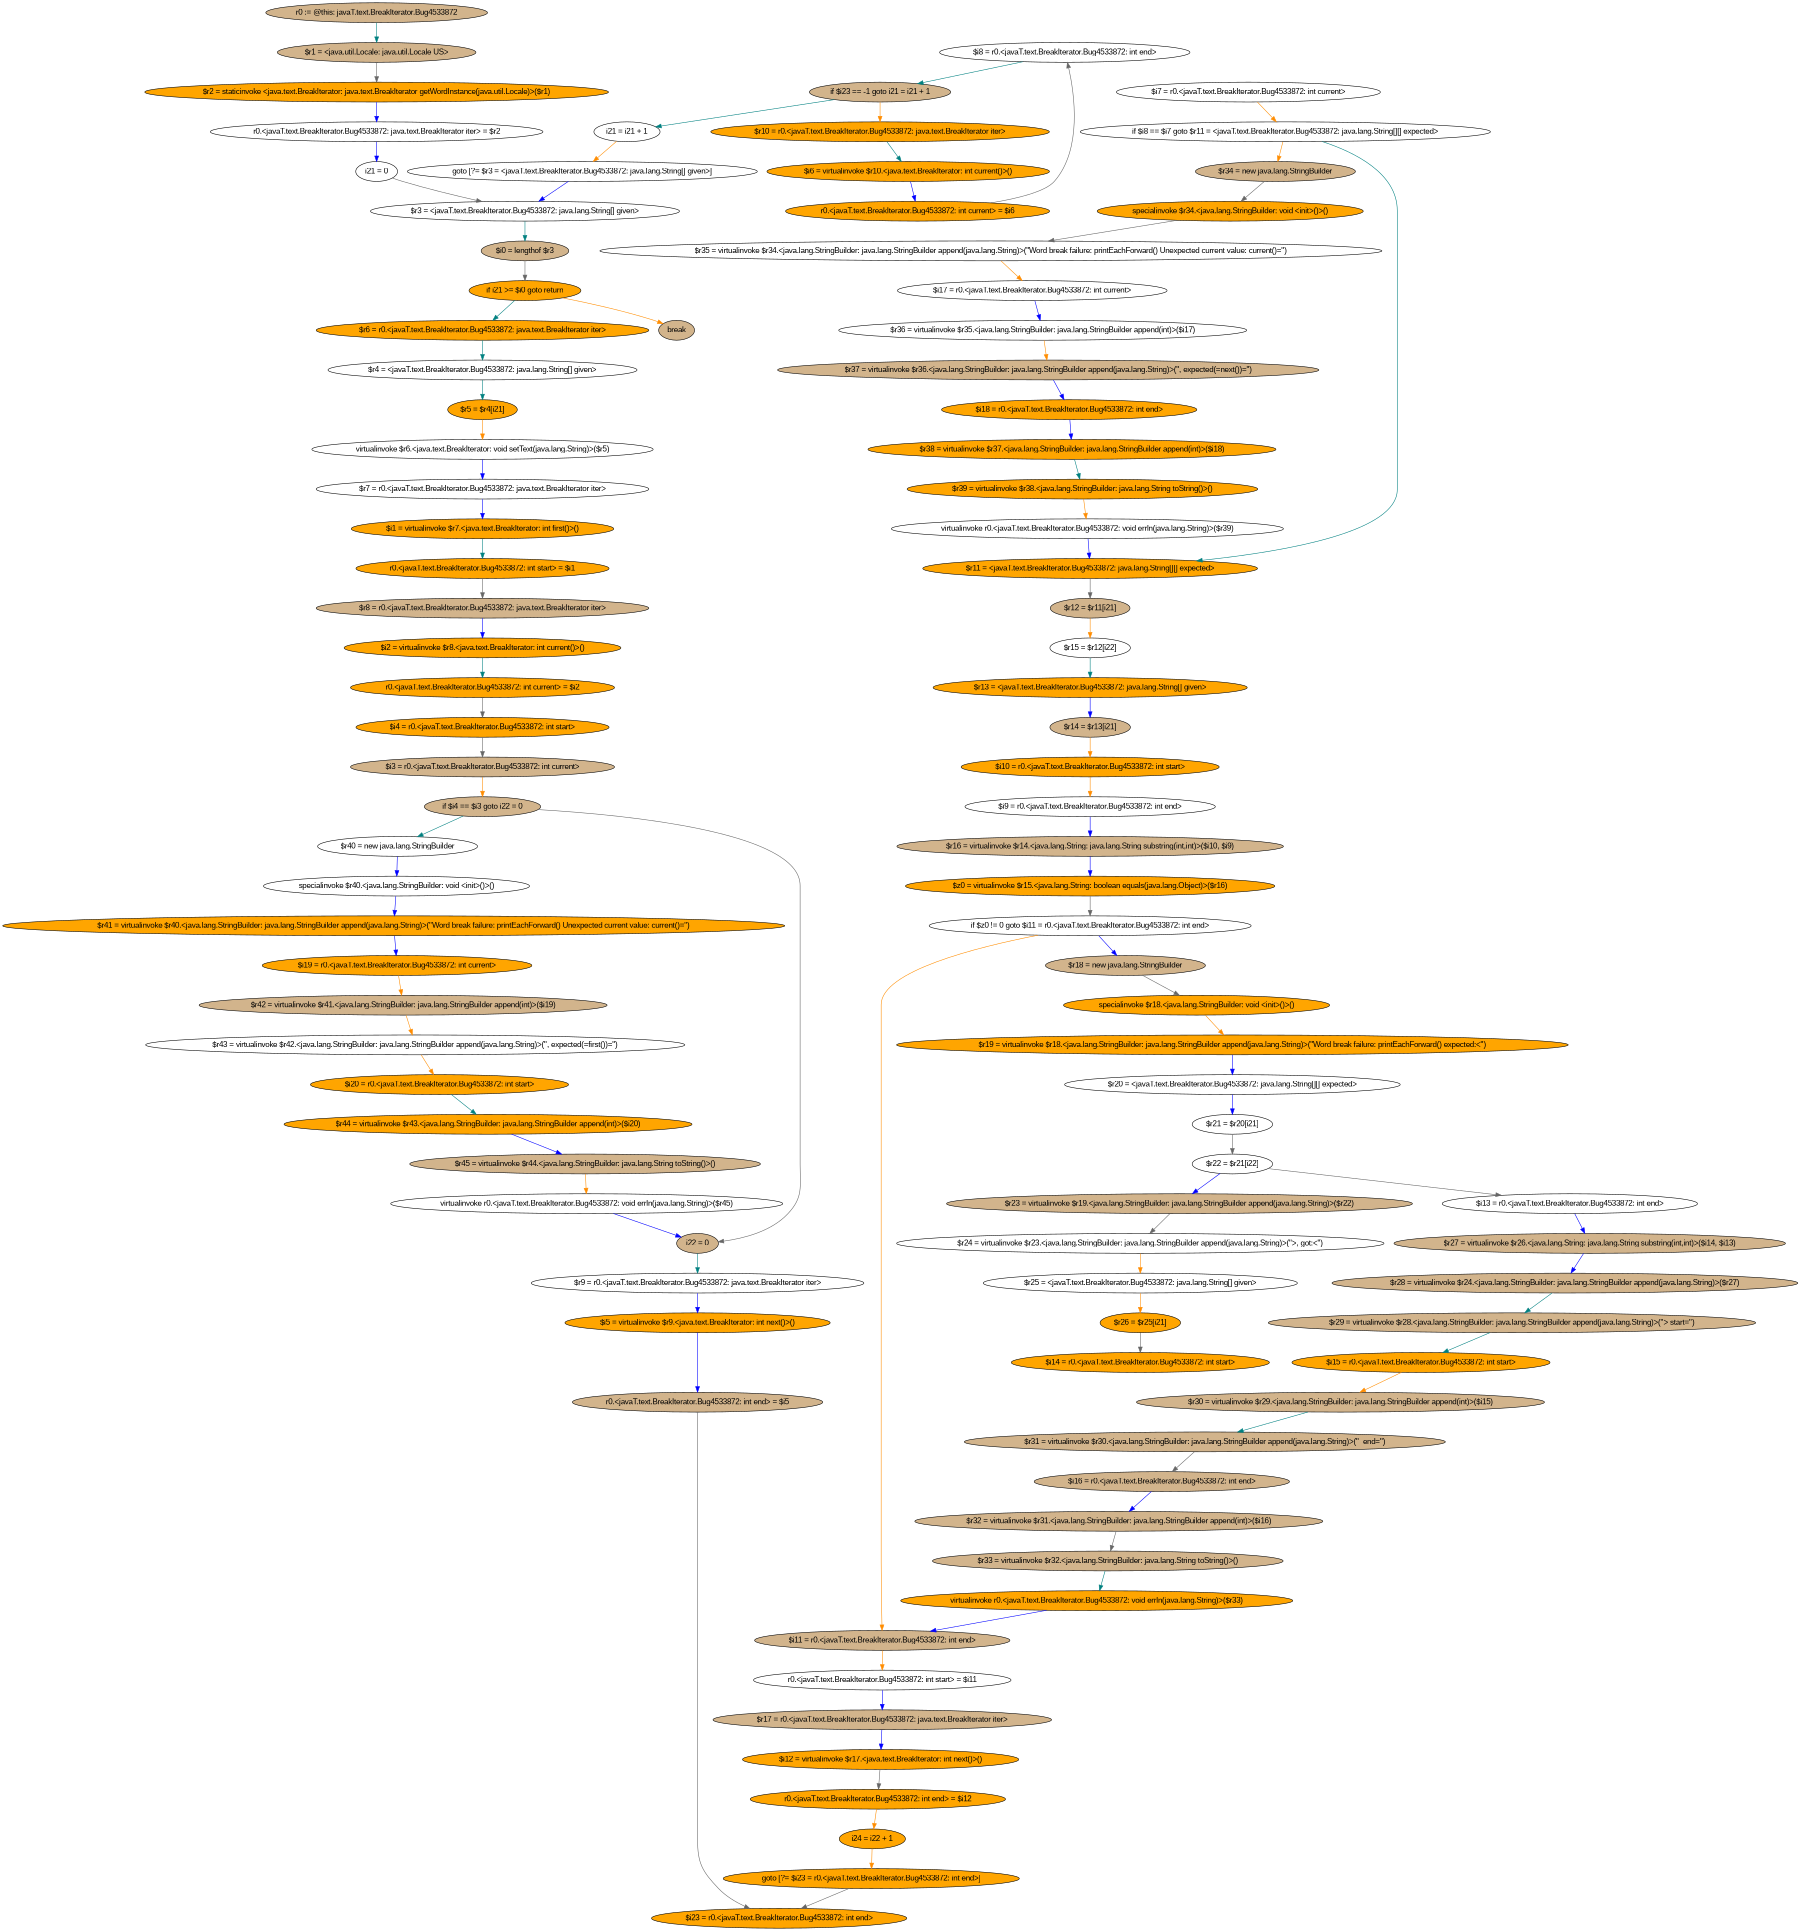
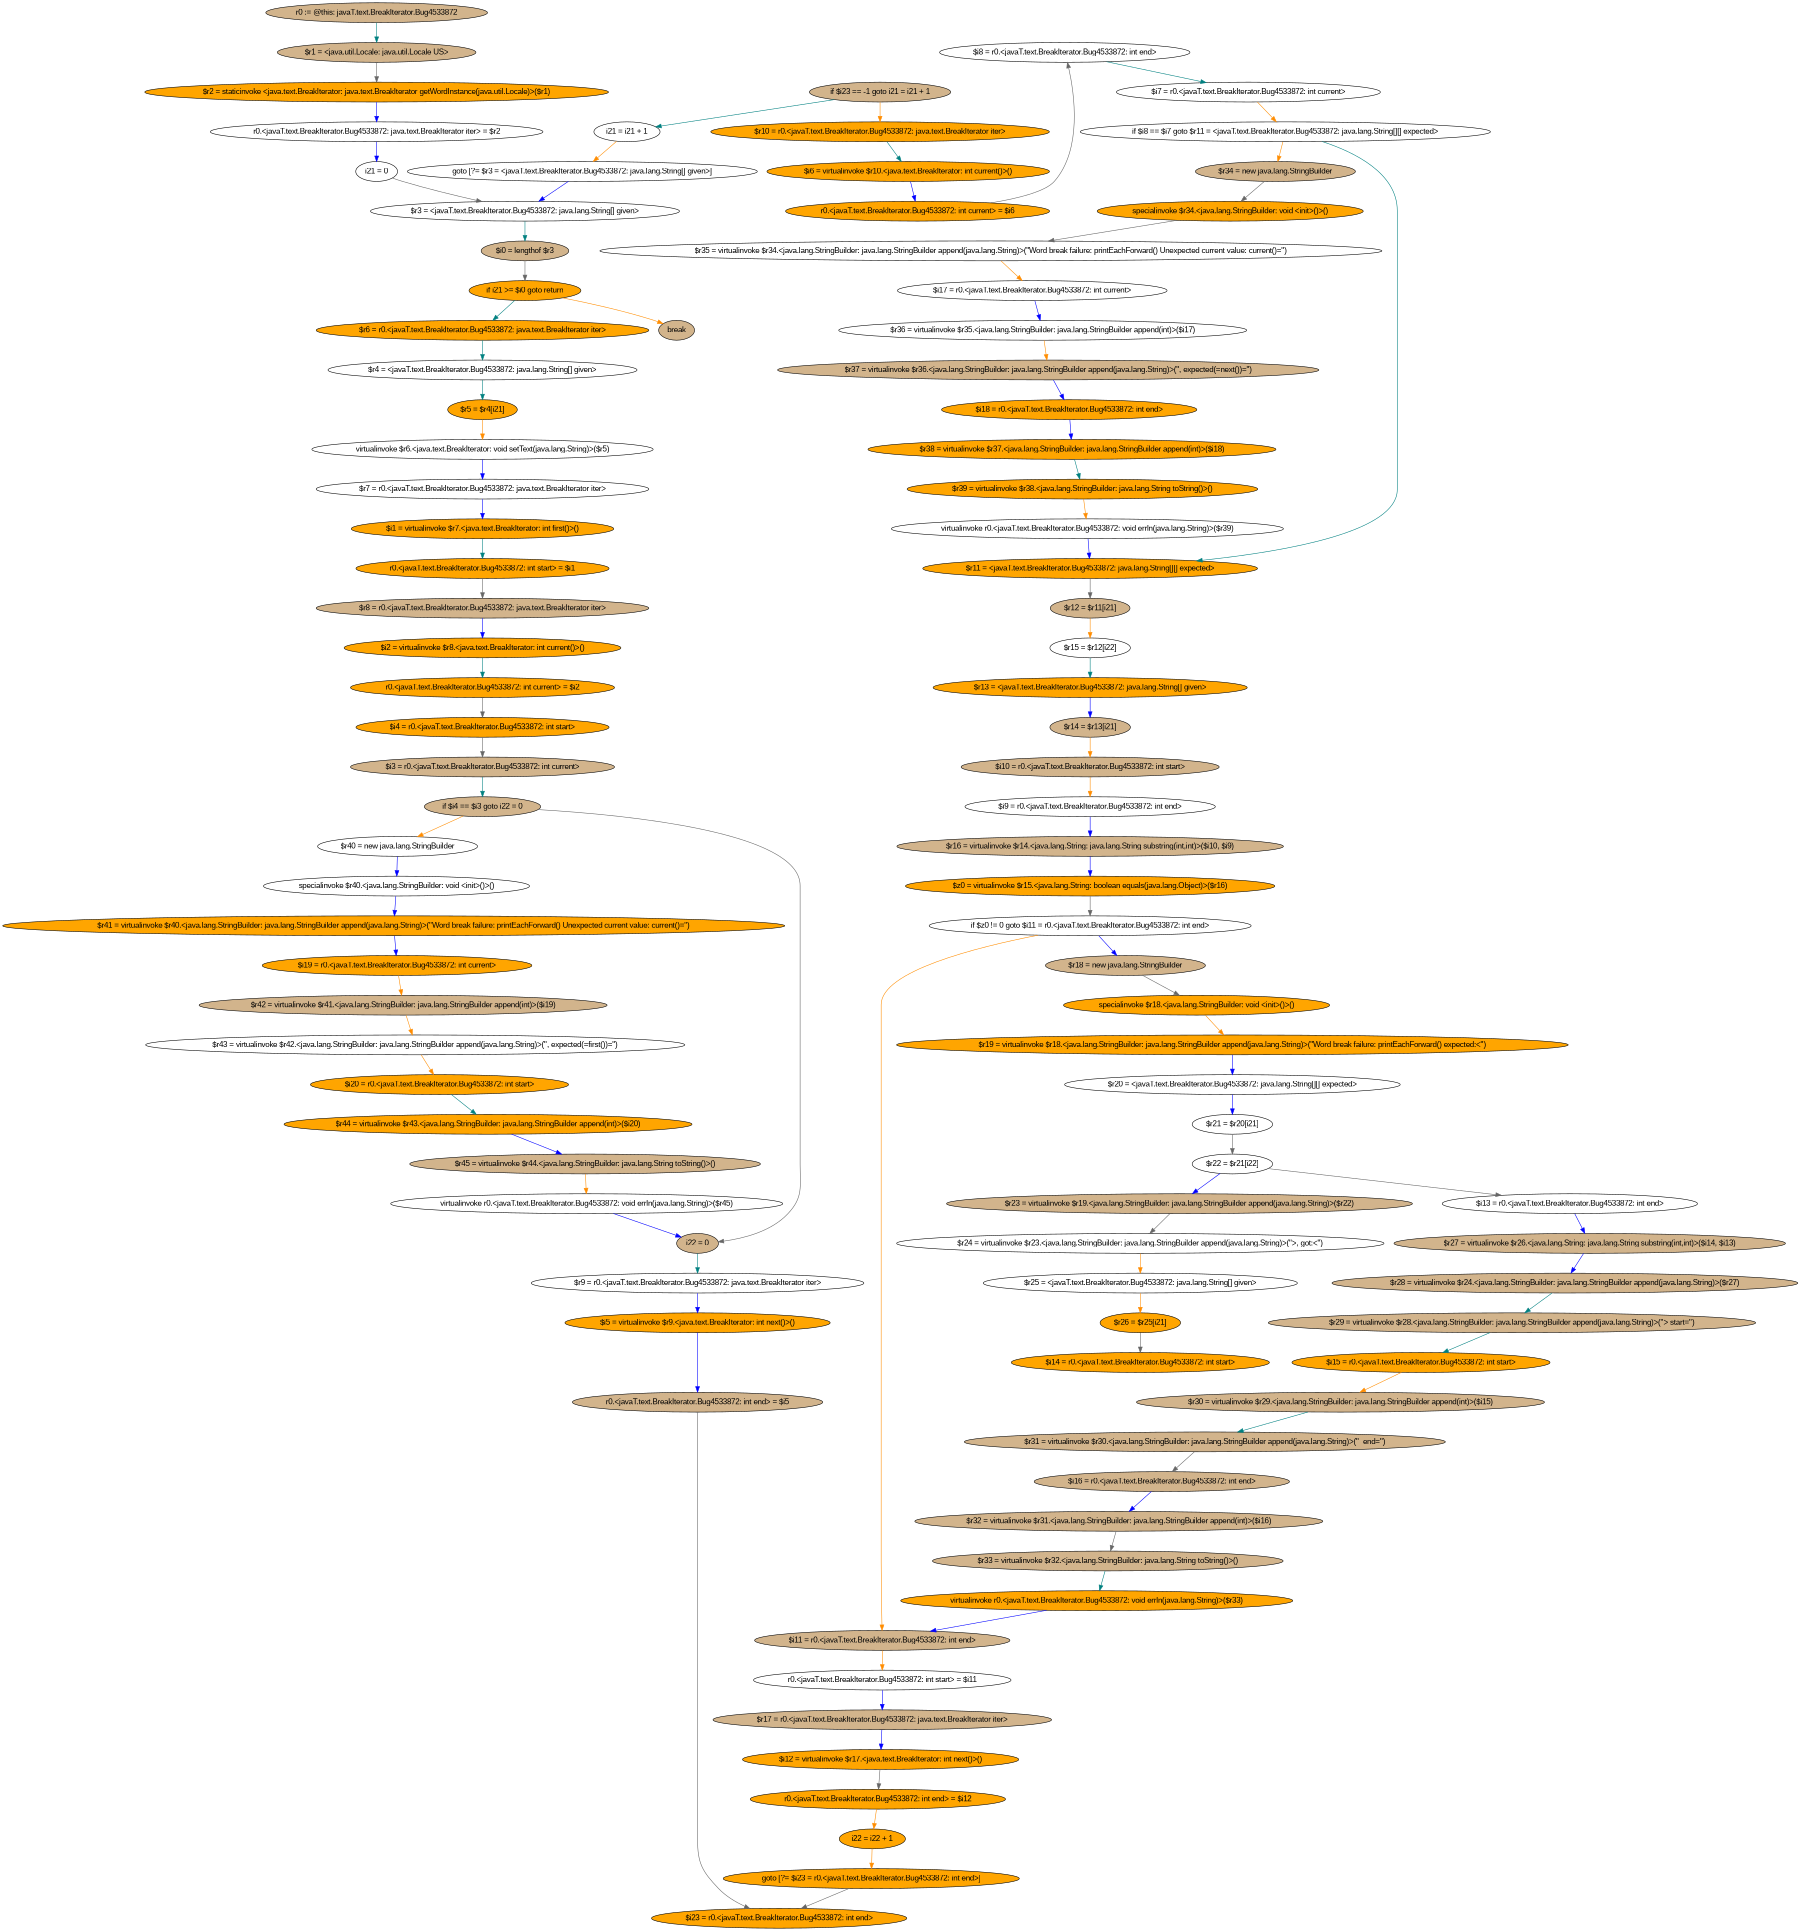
edge "$i8 = r0.<javaT.text.BreakIterator.Bug4533872: int end>" -> "if $i23 == -1 goto i21 = i21 + 1": now "$i8 = r0.<javaT.text.BreakIterator.Bug4533872: int end>" -> "$i7 = r0.<javaT.text.BreakIterator.Bug4533872: int current>"
node "$i10 = r0.<javaT.text.BreakIterator.Bug4533872: int start>": fillcolor orange -> tan
edge "$i3 = r0.<javaT.text.BreakIterator.Bug4533872: int current>" -> "if $i4 == $i3 goto i22 = 0": color darkorange -> teal
edge "if $i4 == $i3 goto i22 = 0" -> "$r40 = new java.lang.StringBuilder": color teal -> darkorange
node "i24 = i22 + 1": label "i24 = i22 + 1" -> "i22 = i22 + 1"
